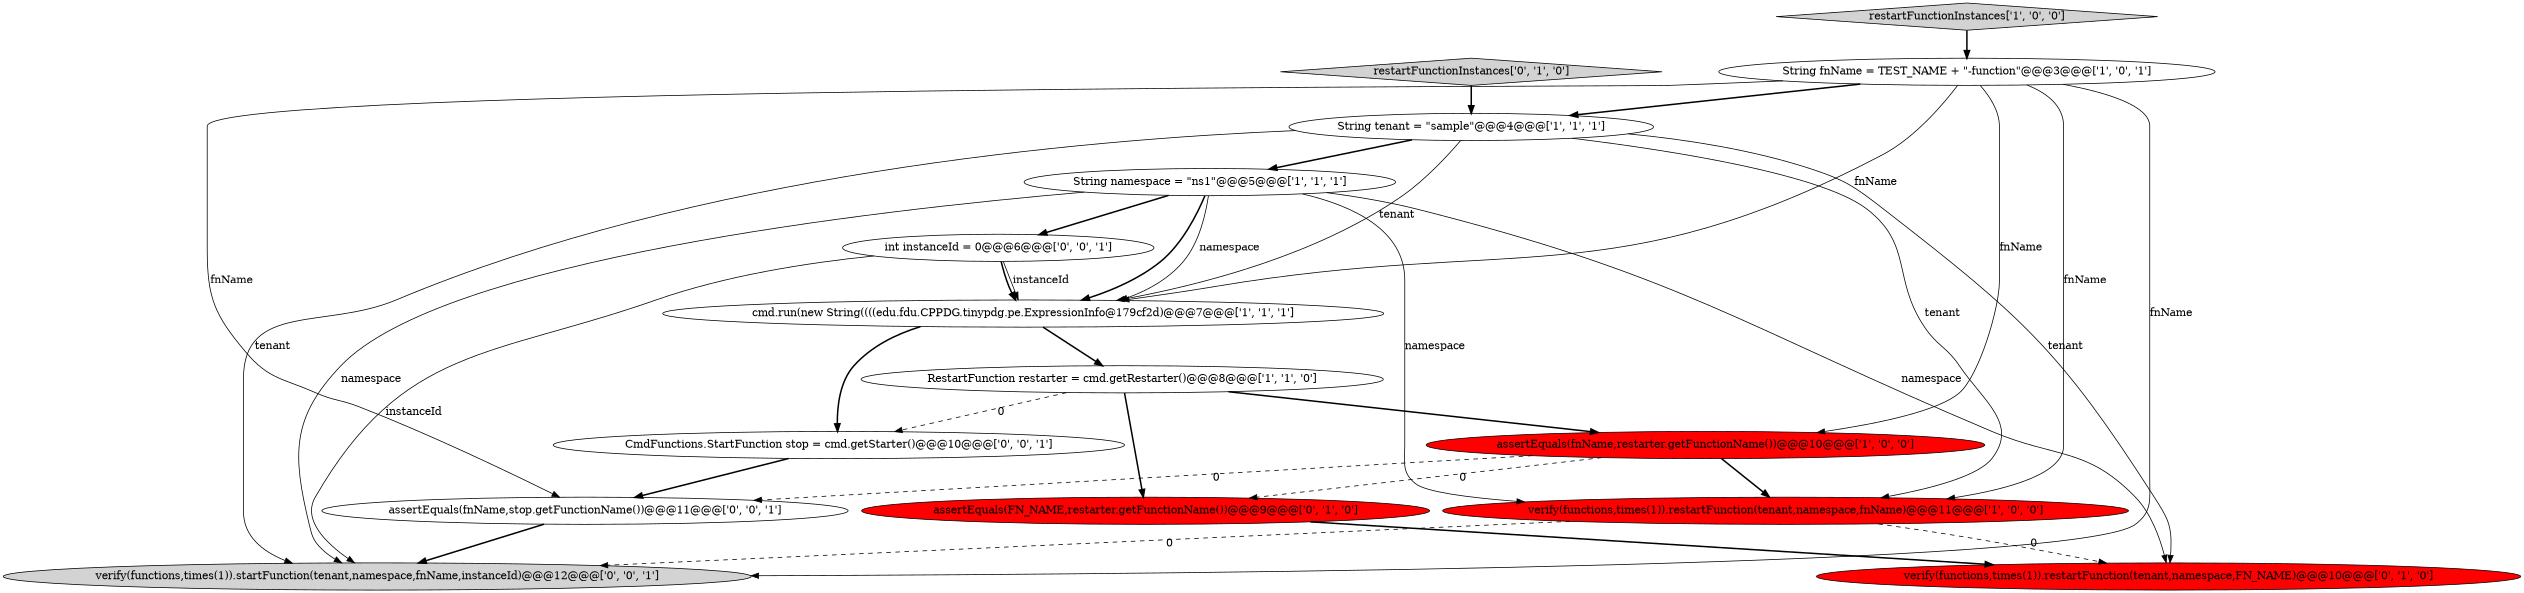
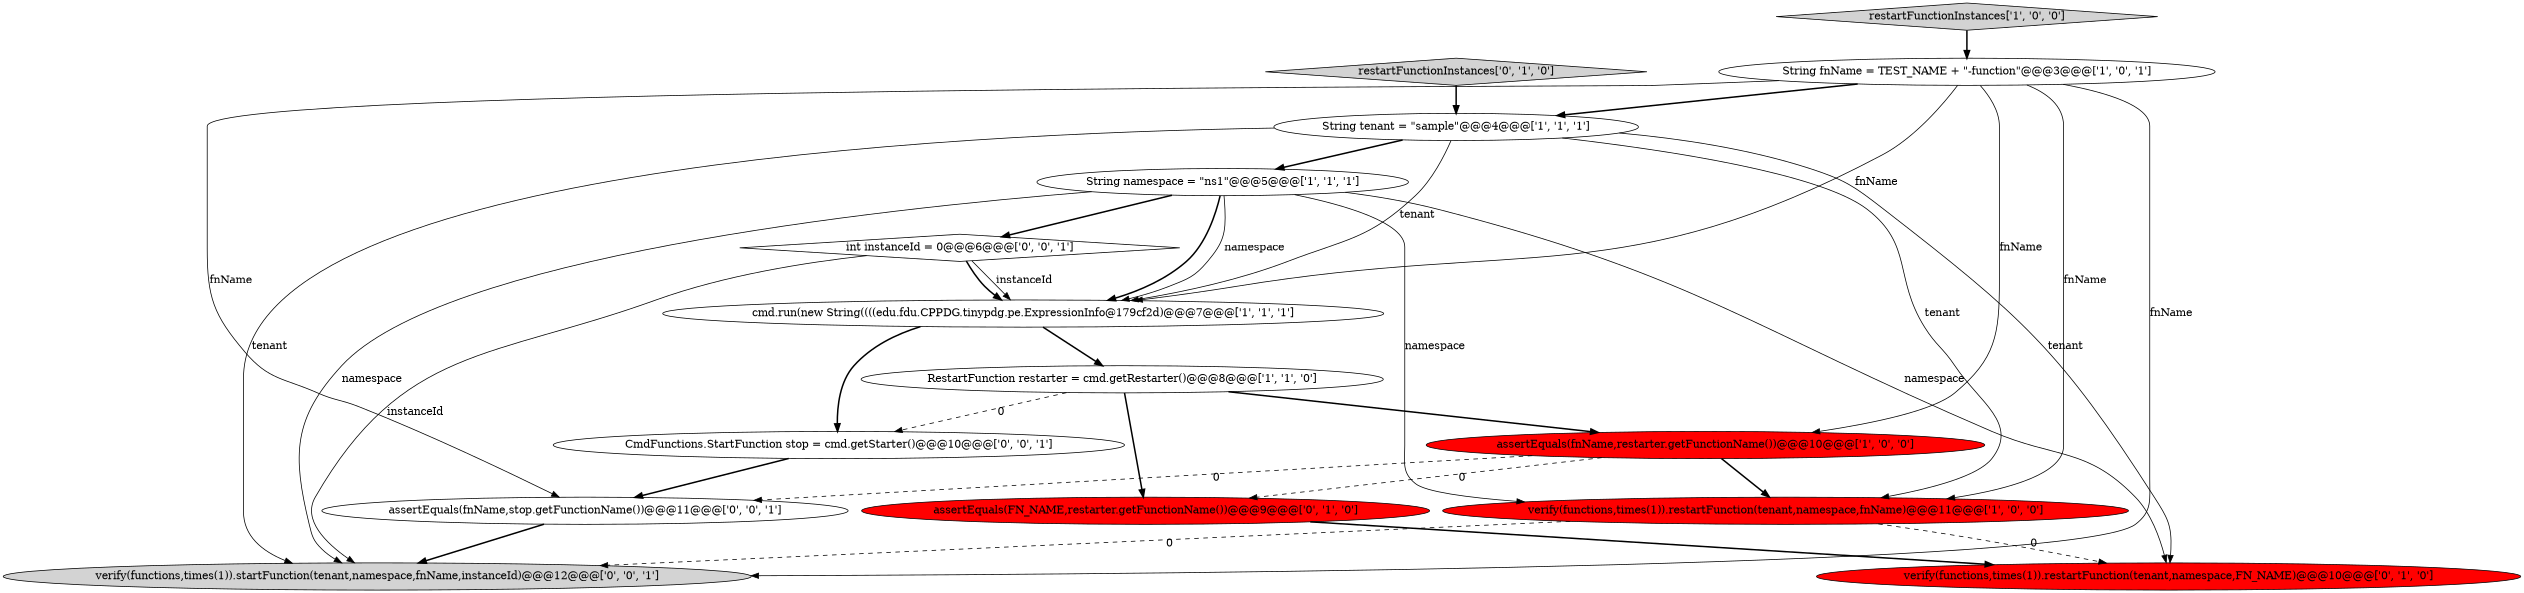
node "int instanceId = 0@@@6@@@['0', '0', '1']": shape ellipse -> diamond
